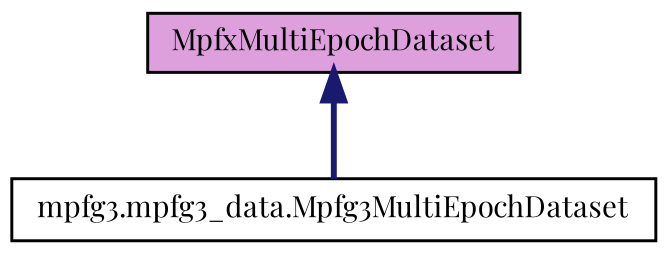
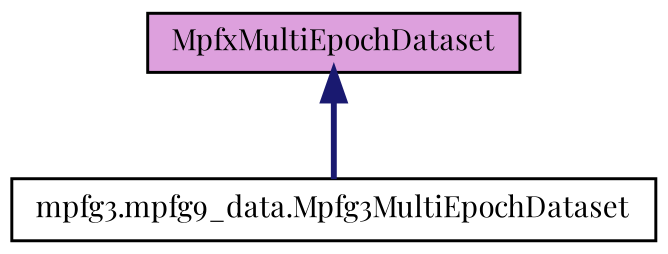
node "mpfg3.mpfg3_data.Mpfg3MultiEpochDataset": label "mpfg3.mpfg3_data.Mpfg3MultiEpochDataset" -> "mpfg3.mpfg9_data.Mpfg3MultiEpochDataset"
